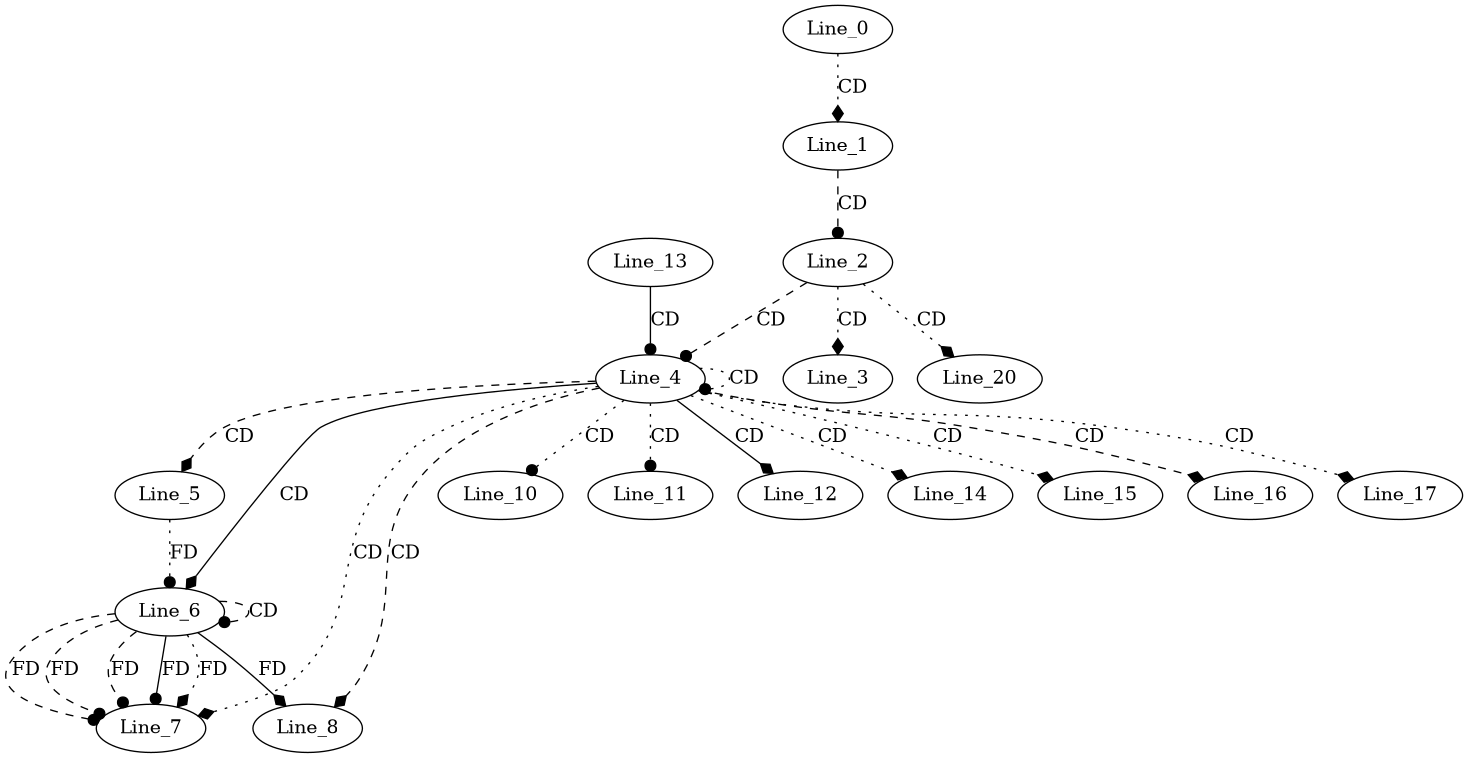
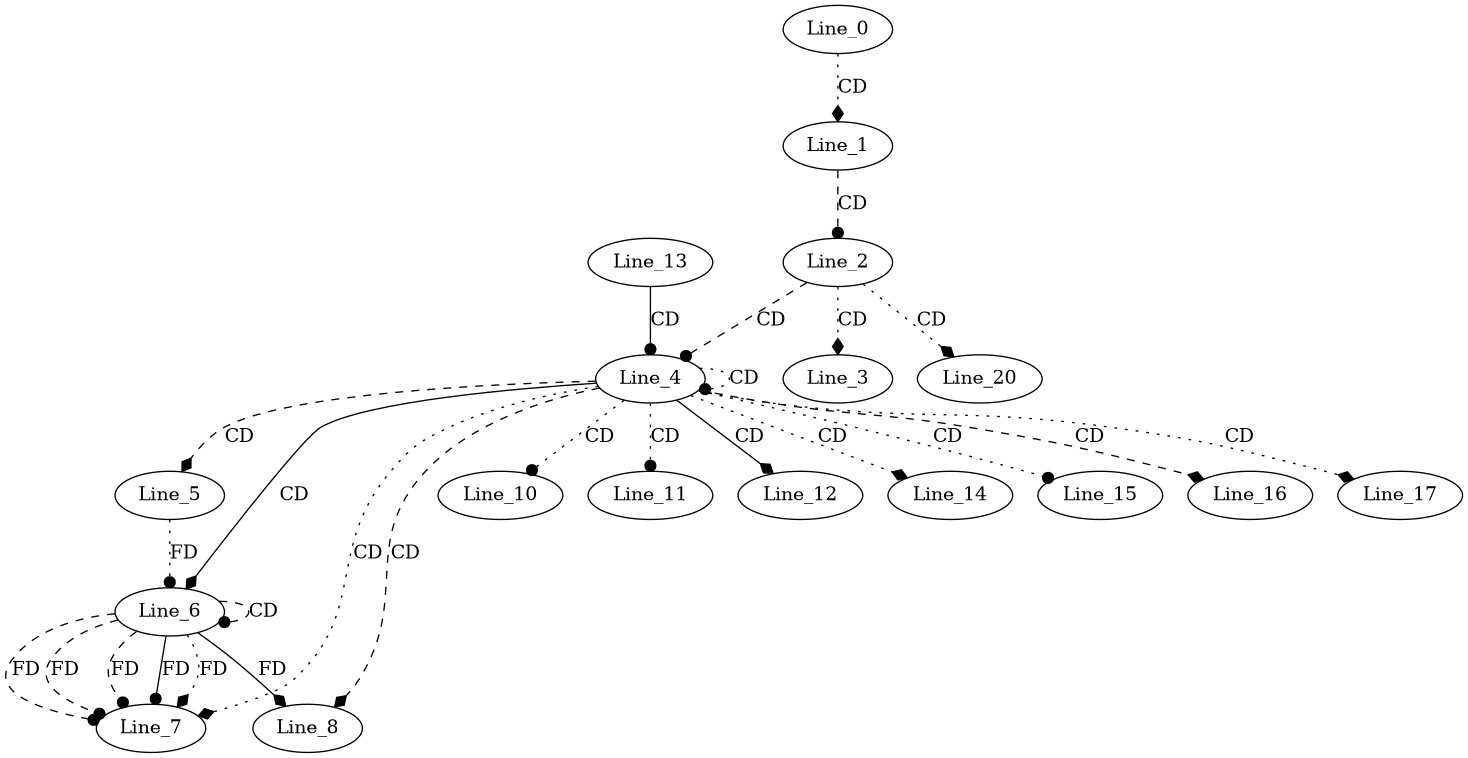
edge "Line_4" -> "Line_15": arrowhead diamond -> dot
